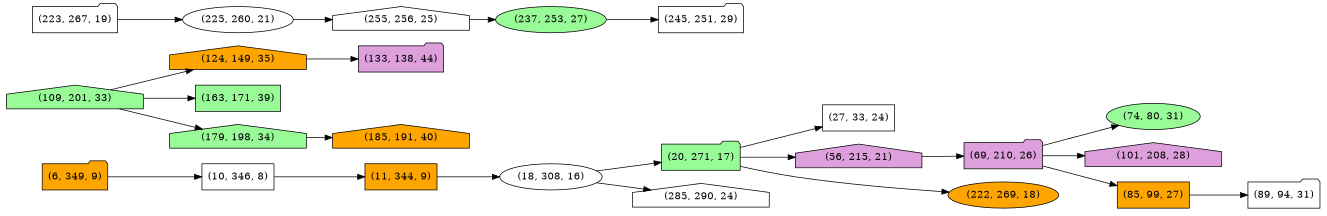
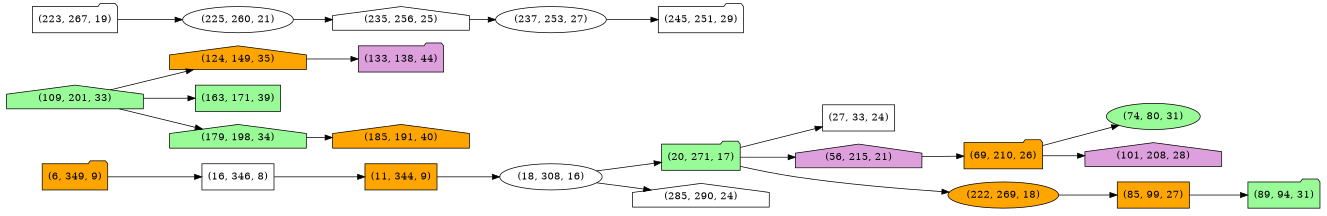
node "(255, 256, 25)": label "(255, 256, 25)" -> "(235, 256, 25)"
node "(237, 253, 27)": fillcolor palegreen -> white
node "(69, 210, 26)": fillcolor plum -> orange
edge "(69, 210, 26)" -> "(85, 99, 27)": now "(222, 269, 18)" -> "(85, 99, 27)"
node "(10, 346, 8)": label "(10, 346, 8)" -> "(16, 346, 8)"
node "(89, 94, 31)": fillcolor white -> palegreen
